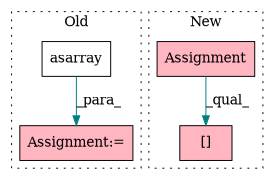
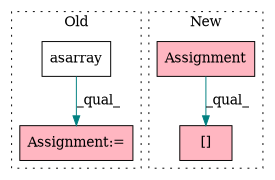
edge "asarray" -> "Assignment:=": label "_para_" -> "_qual_"
